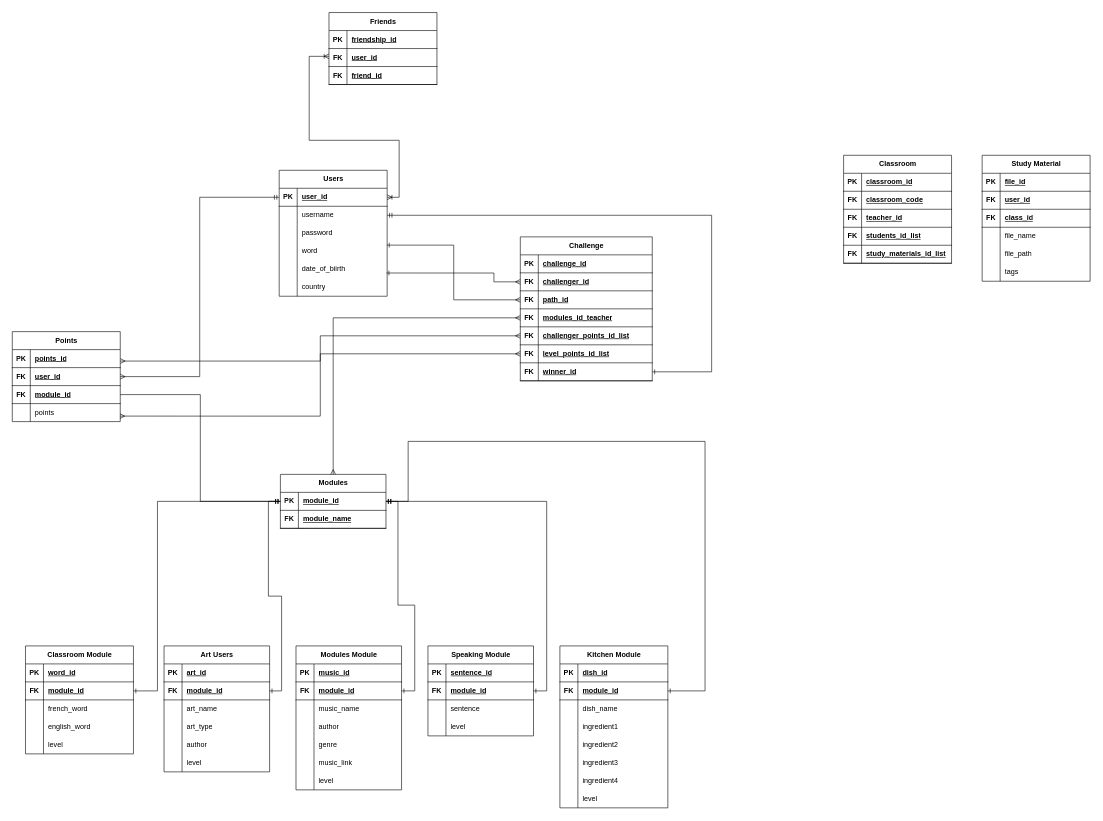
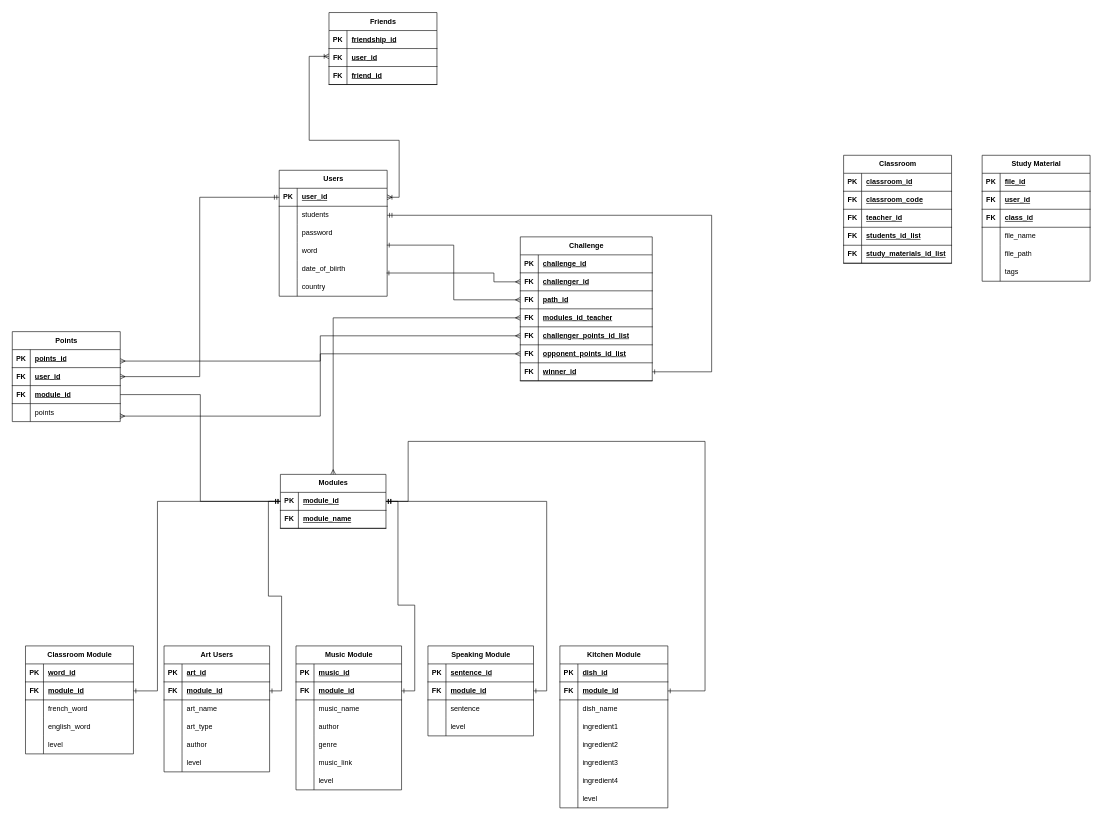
node "username": label "username" -> "students"
node "level_points_id_list": label "level_points_id_list" -> "opponent_points_id_list"
node "Modules Module": label "Modules Module" -> "Music Module"
